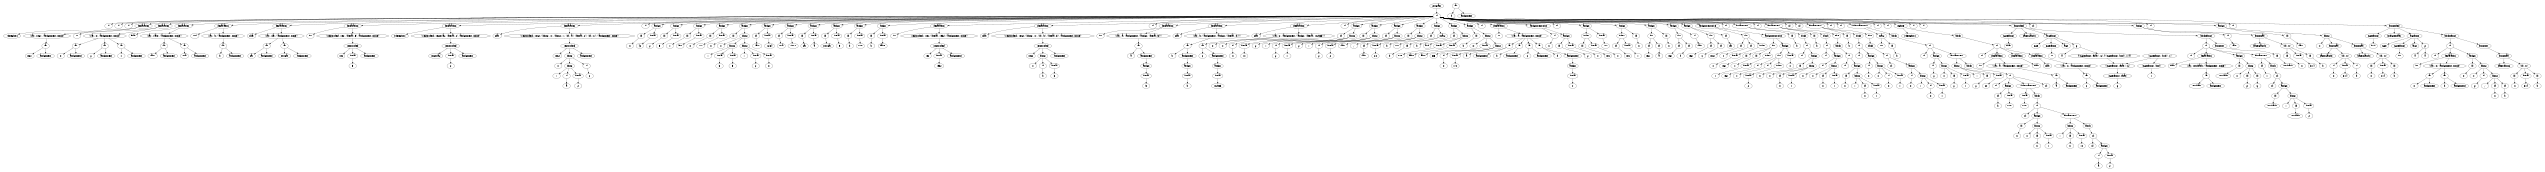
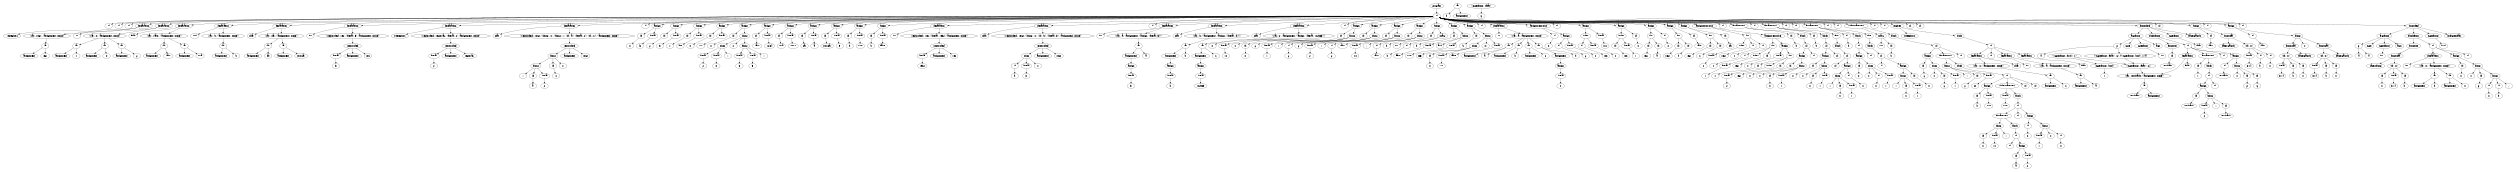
edge "(('type_funct', 'float'), 'q')" -> "('type_funct', 'float')": now "(('type_funct', 'float'), 'q')" -> "('var', 'resultado', ('assignment', None))"
